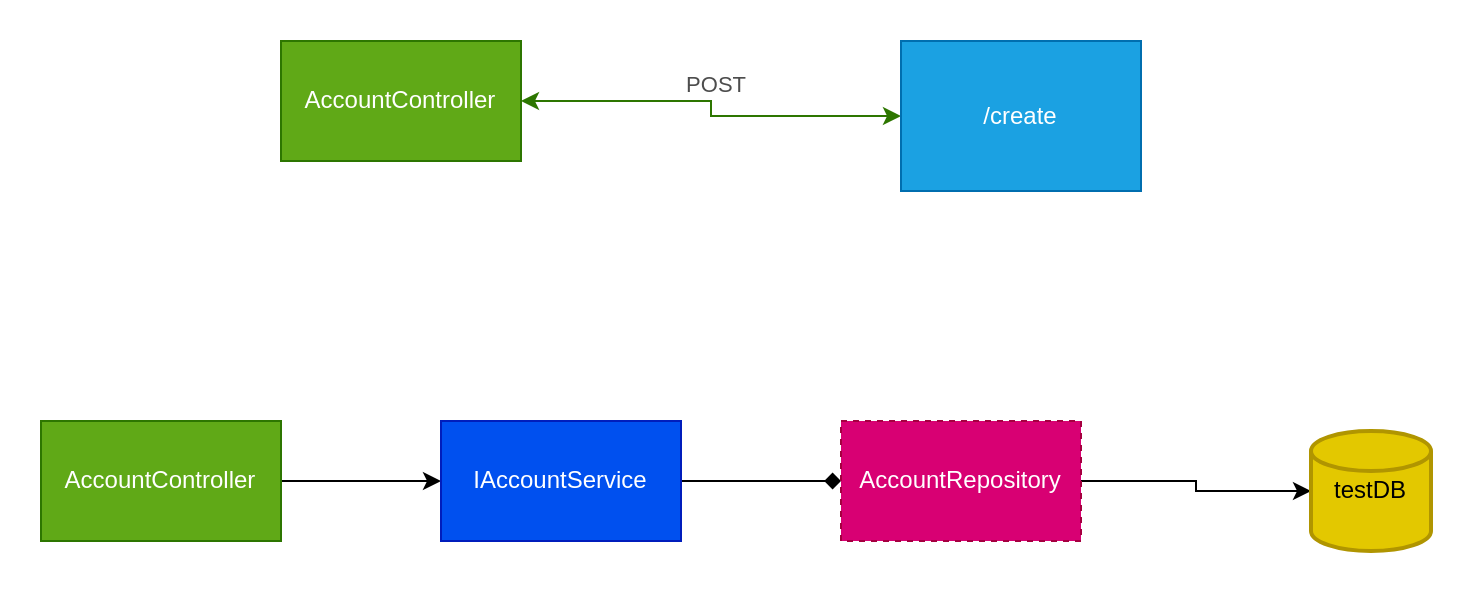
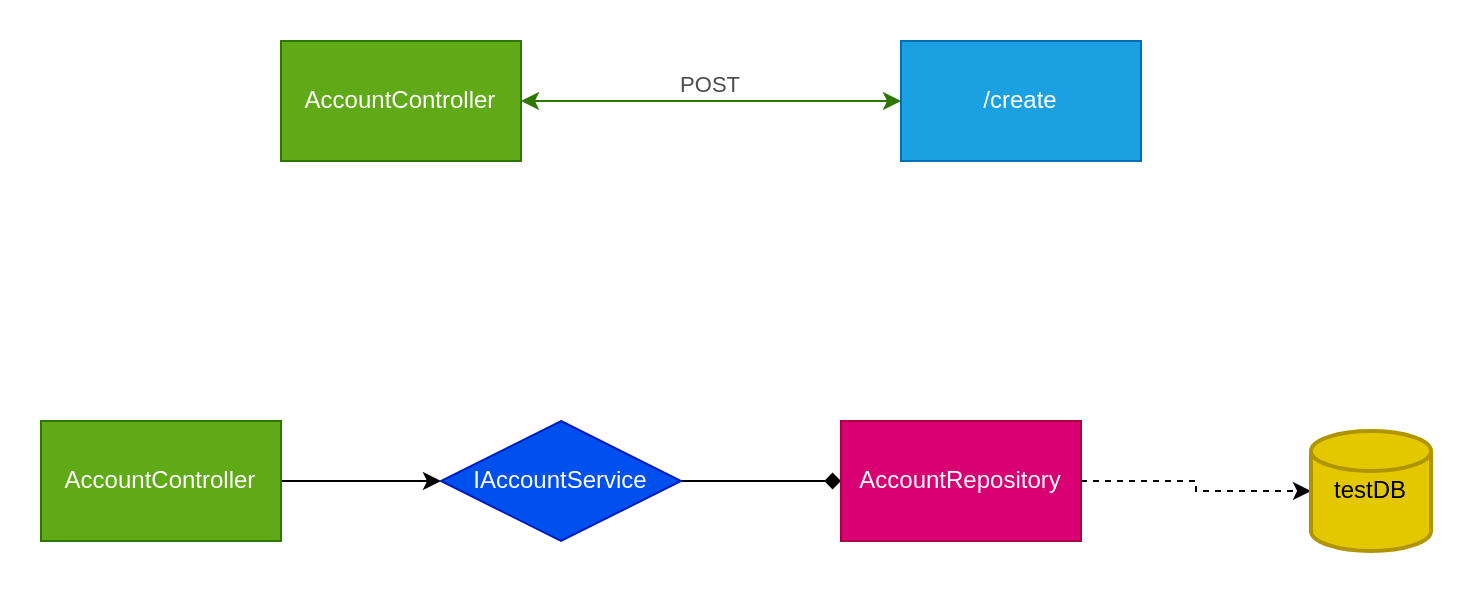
node "/create": size 240x150 -> 240x120
node "IAccountService": shape rectangle -> diamond
node "AccountRepository": style dashed -> solid
edge "AccountRepository" -> "testDB": style solid -> dashed
